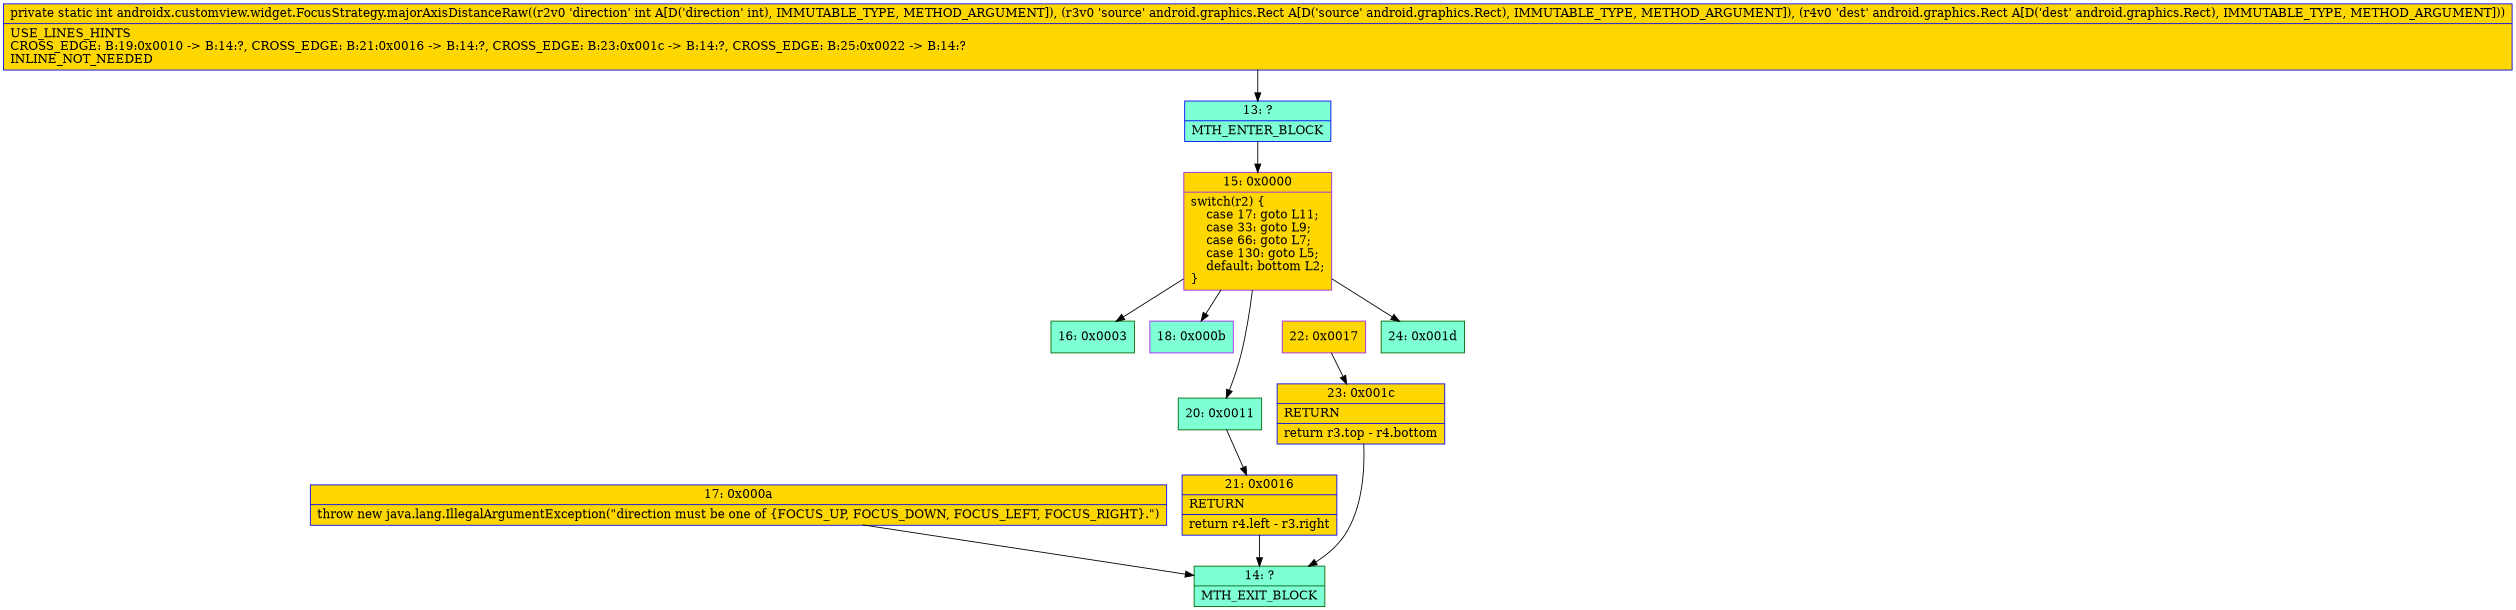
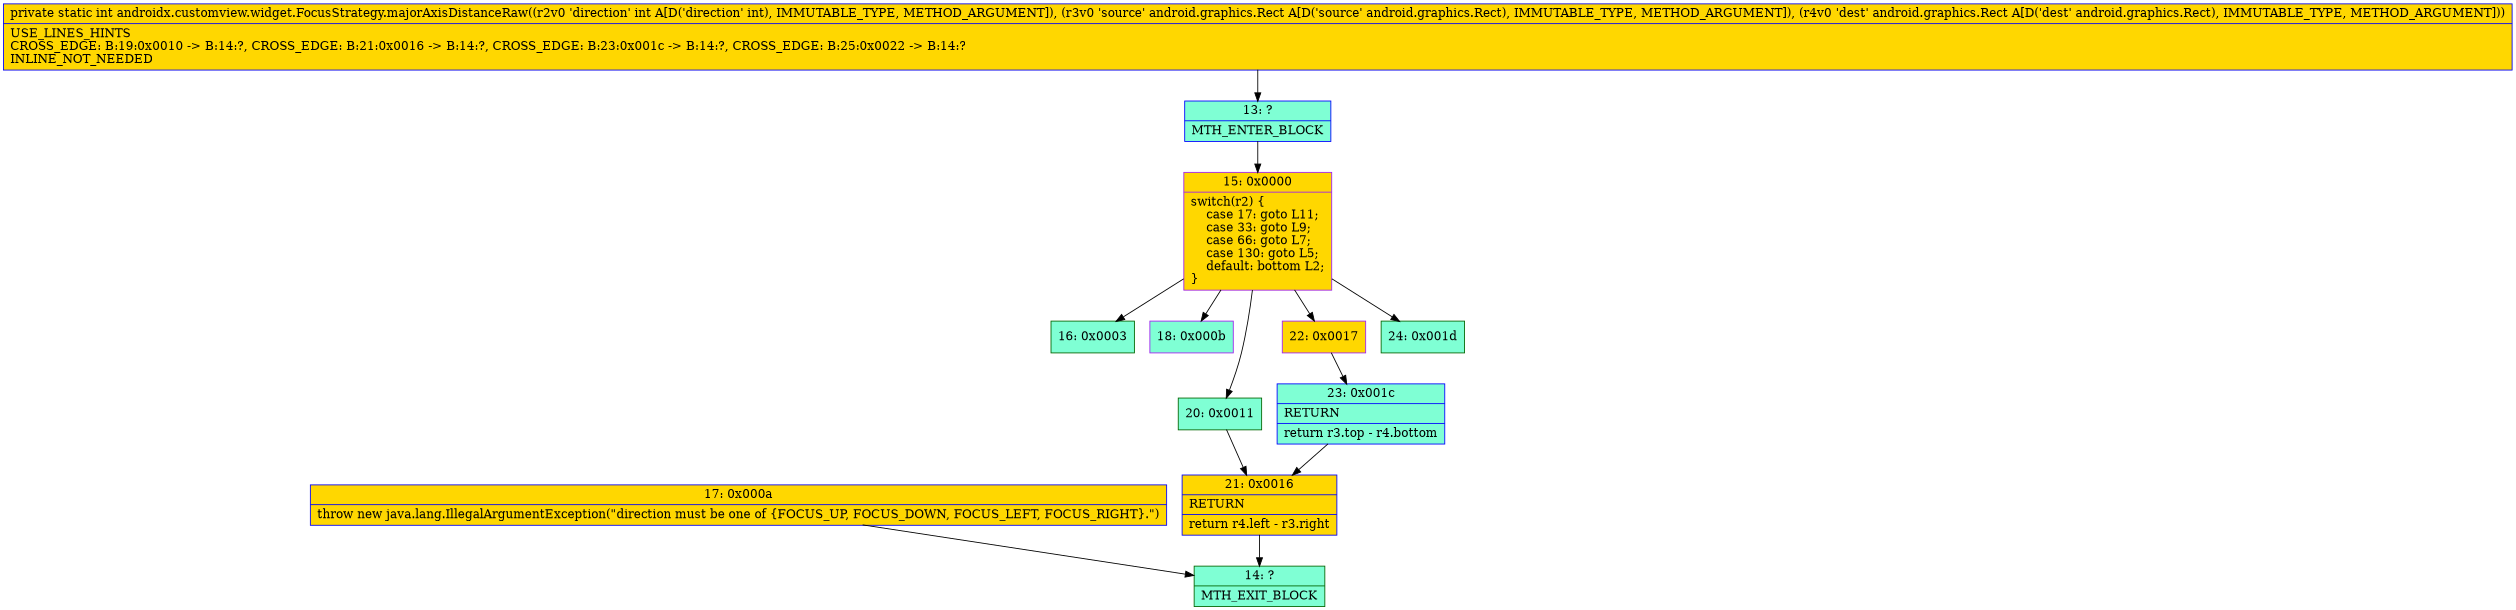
edge "15: 0x0000" -> "22: 0x0017": added
node "23: 0x001c": fillcolor gold -> aquamarine
edge "23: 0x001c" -> "14: ?": now "23: 0x001c" -> "21: 0x0016"
